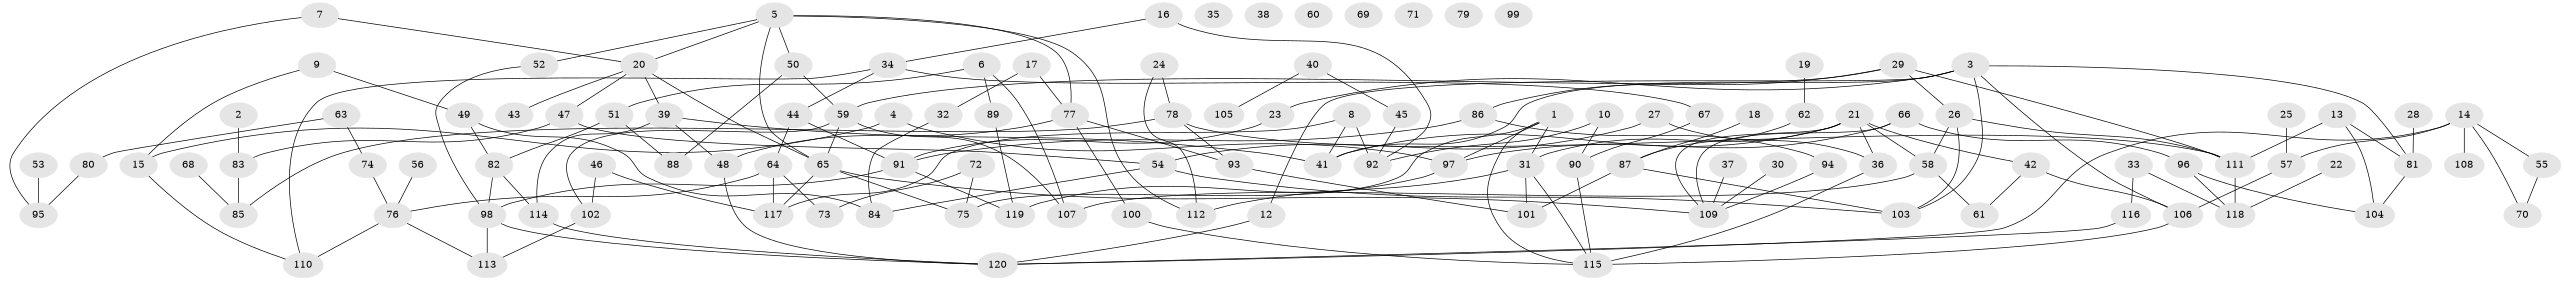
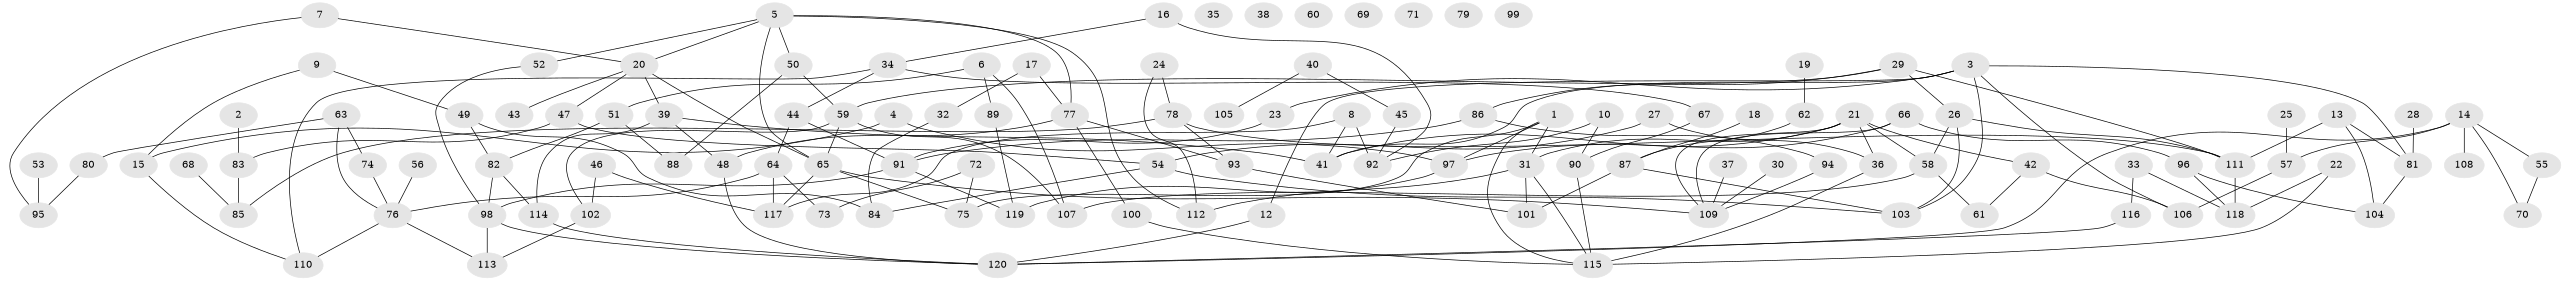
edge "63" -- "76": added
edge "106" -- "115": now "22" -- "115"
